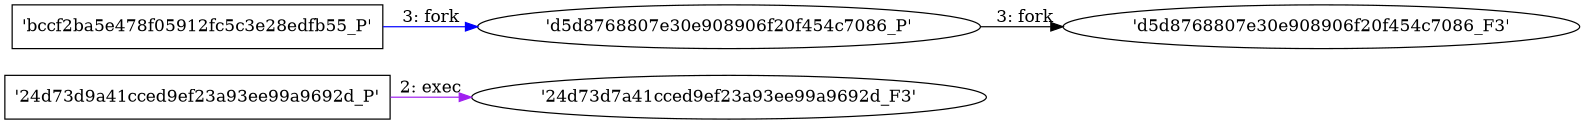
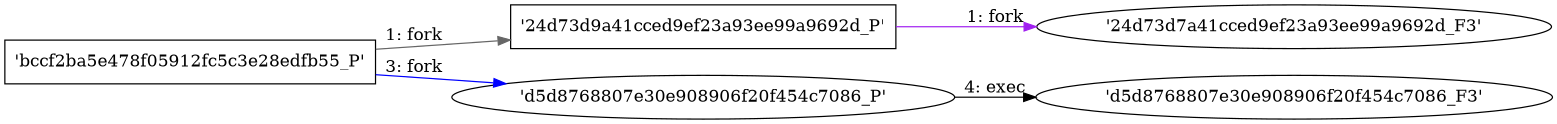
edge "'d5d8768807e30e908906f20f454c7086_P'" -> "'d5d8768807e30e908906f20f454c7086_F3'": label "3: fork" -> "4: exec"
edge "'bccf2ba5e478f05912fc5c3e28edfb55_P'" -> "'24d73d9a41cced9ef23a93ee99a9692d_P'": added, label "1: fork"
edge "'24d73d9a41cced9ef23a93ee99a9692d_P'" -> "'24d73d7a41cced9ef23a93ee99a9692d_F3'": label "2: exec" -> "1: fork"
